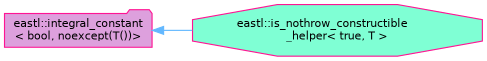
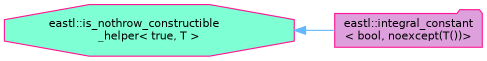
edge "eastl::is_nothrow_constructible _helper< true, T >" -> "eastl::integral_constant < bool, noexcept(T())>": reversed
